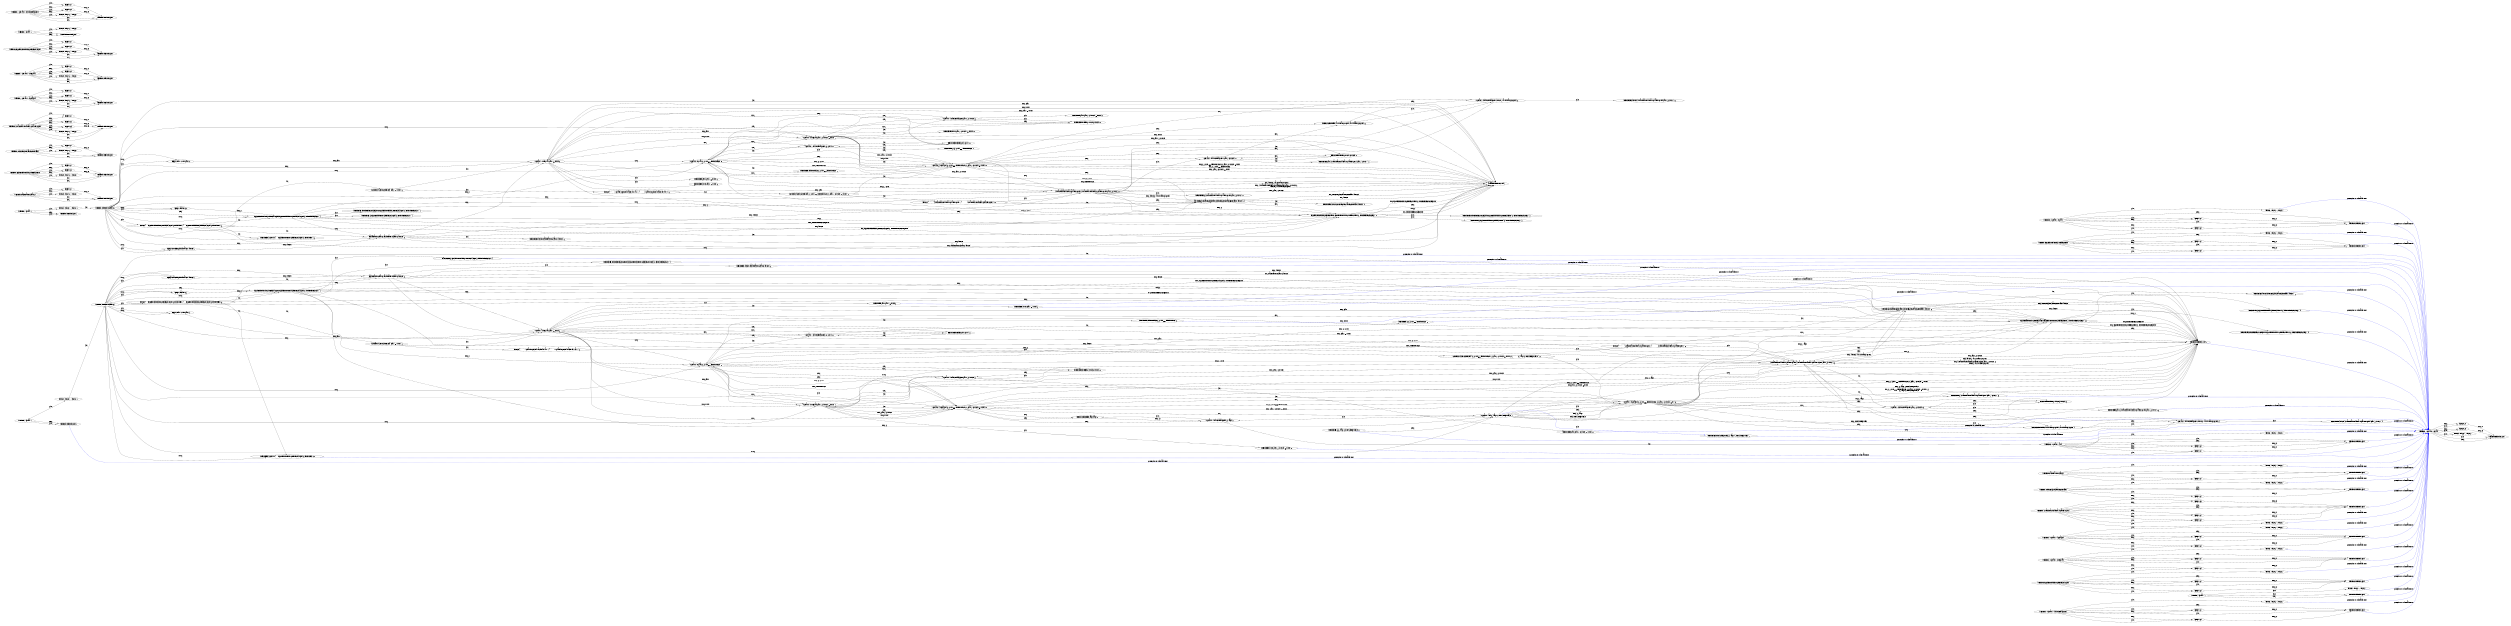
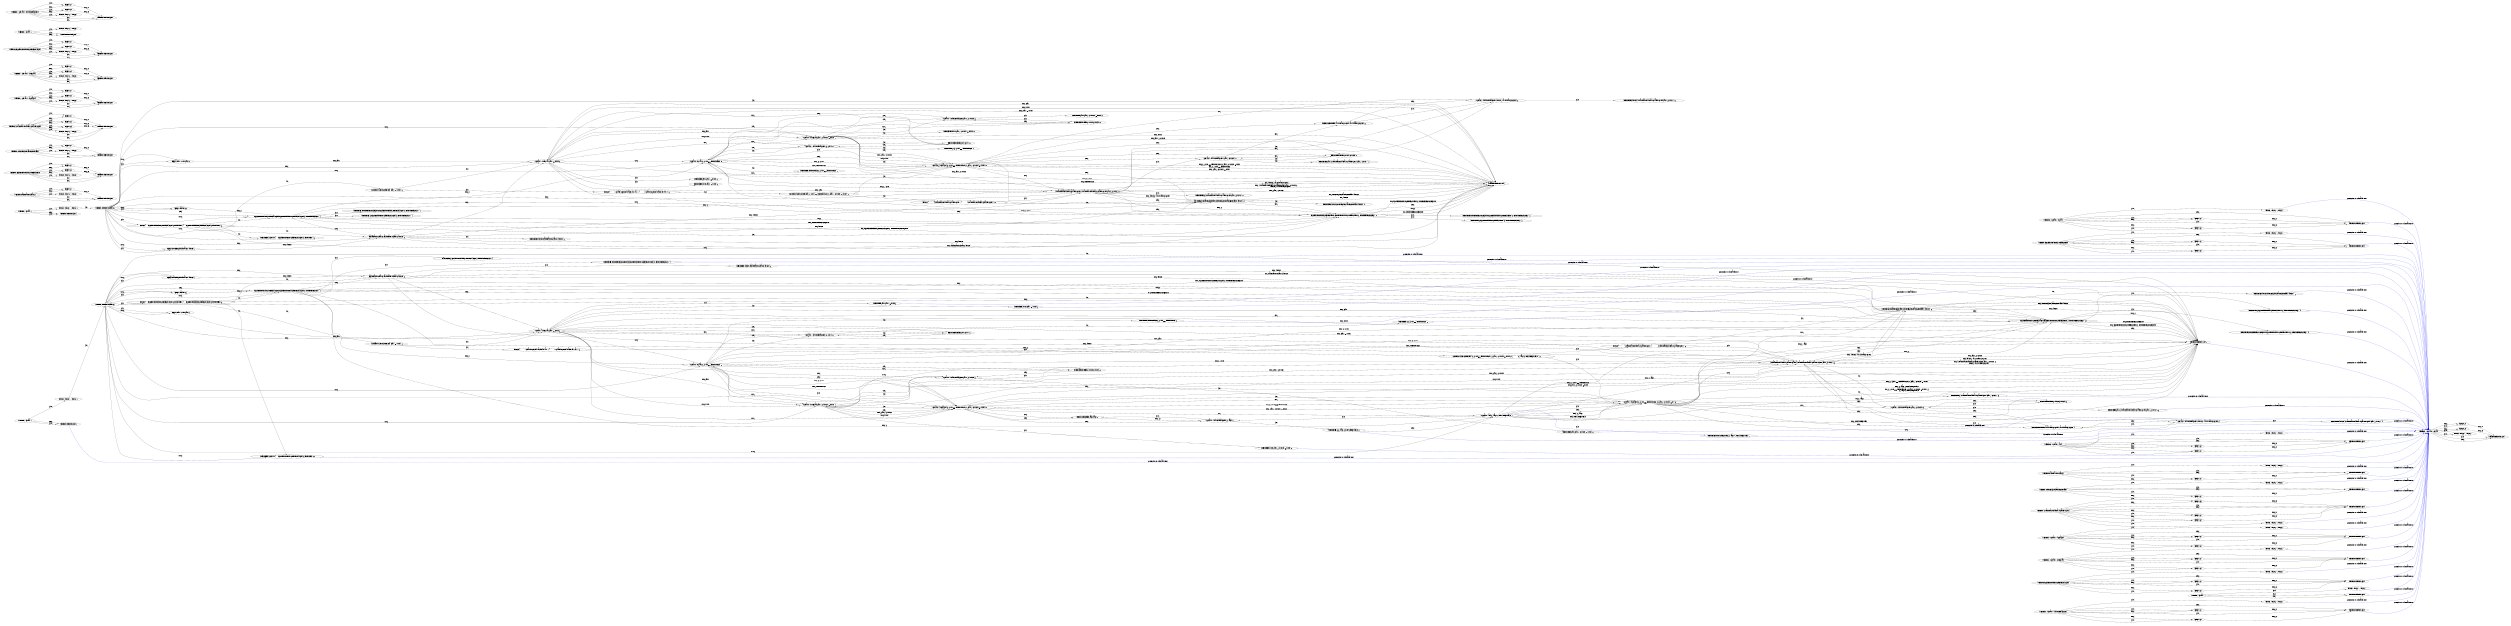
edge "(<operator>.indirectFieldAccess,p->flags)" -> "(METHOD,<operator>.and)": now "(<operator>.indirectFieldAccess,p->flags)" -> "(IDENTIFIER,p,p->flags & PKT_STREAM_EST)"
